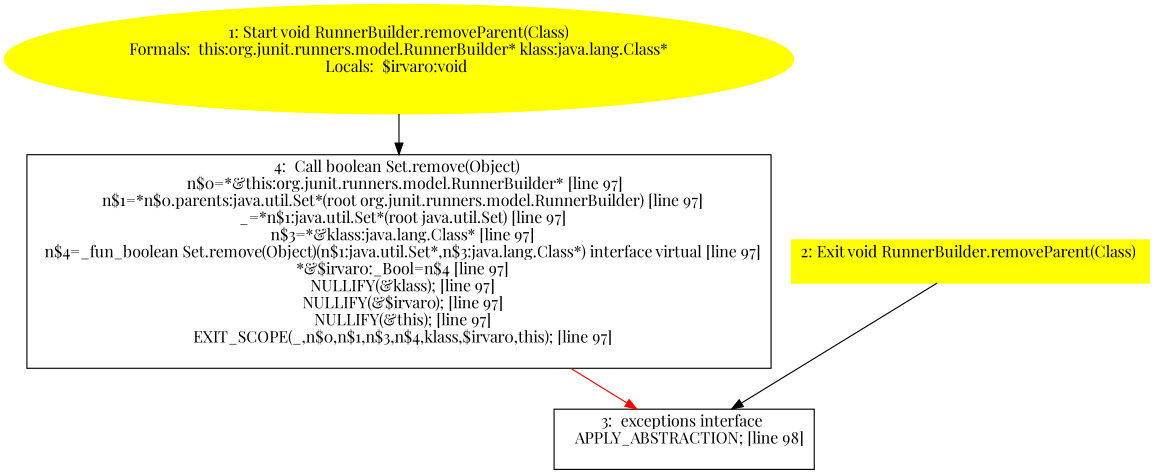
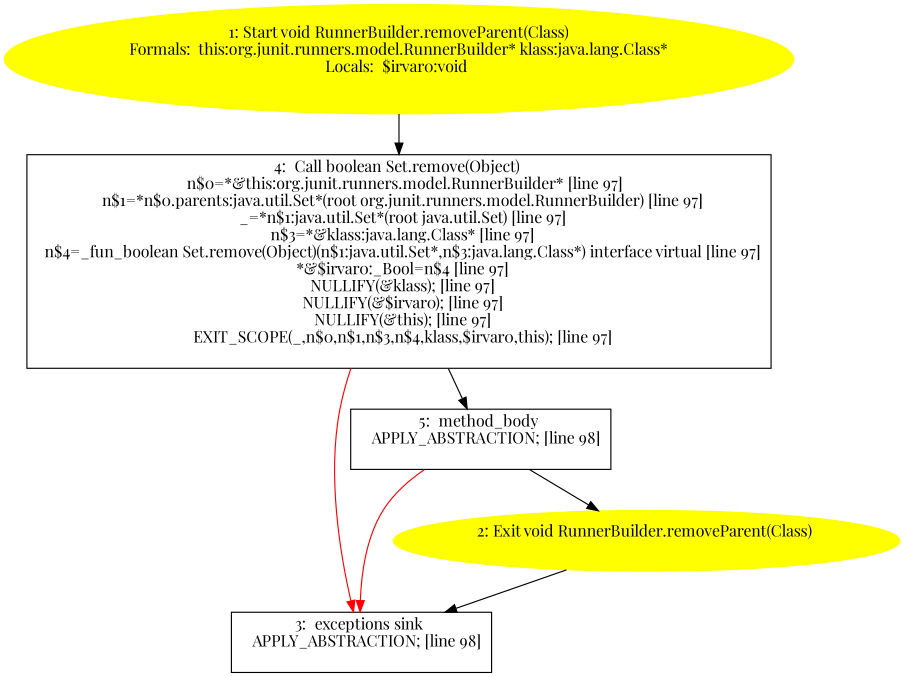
node "2: Exit void RunnerBuilder.removeParent(Class)": shape box -> ellipse
node "5:  method_body APPLY_ABSTRACTION; [line 98]": added
node "3:  exceptions interface APPLY_ABSTRACTION; [line 98]": label "3:  exceptions interface APPLY_ABSTRACTION; [line 98]" -> "3:  exceptions sink APPLY_ABSTRACTION; [line 98]"
